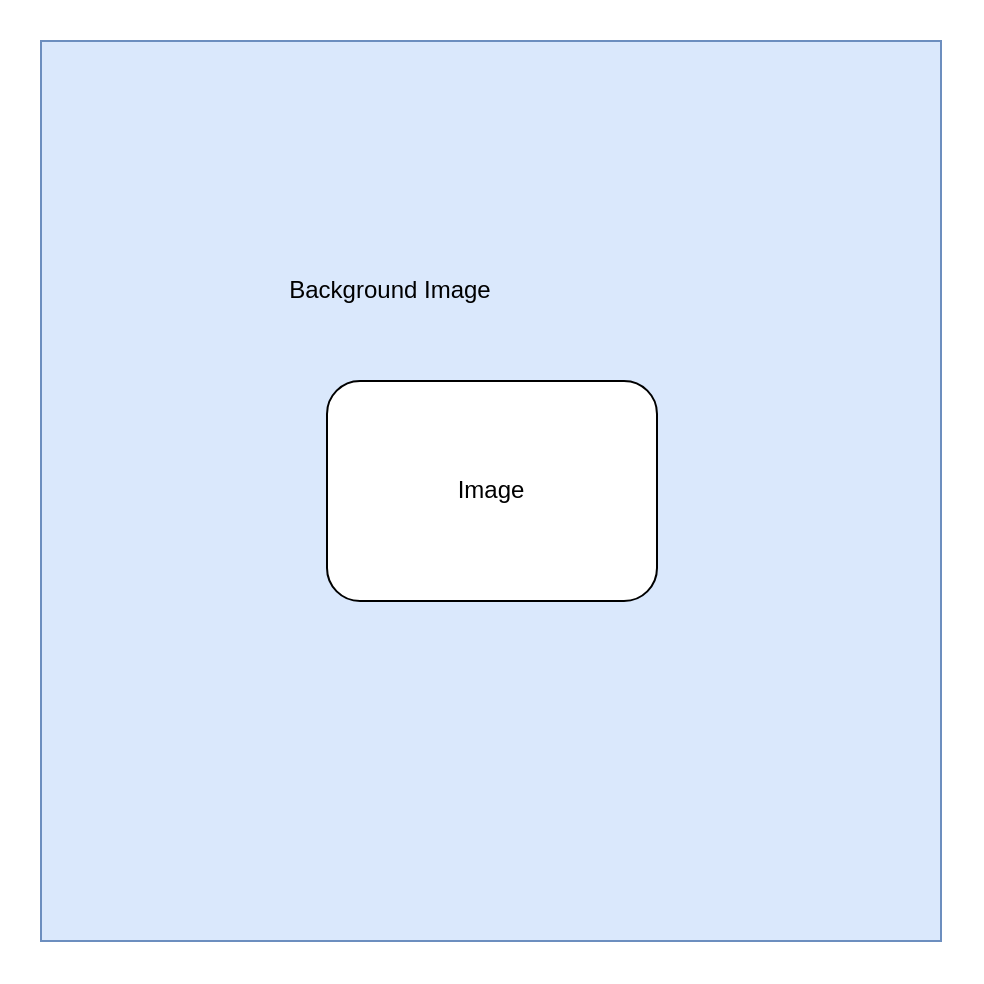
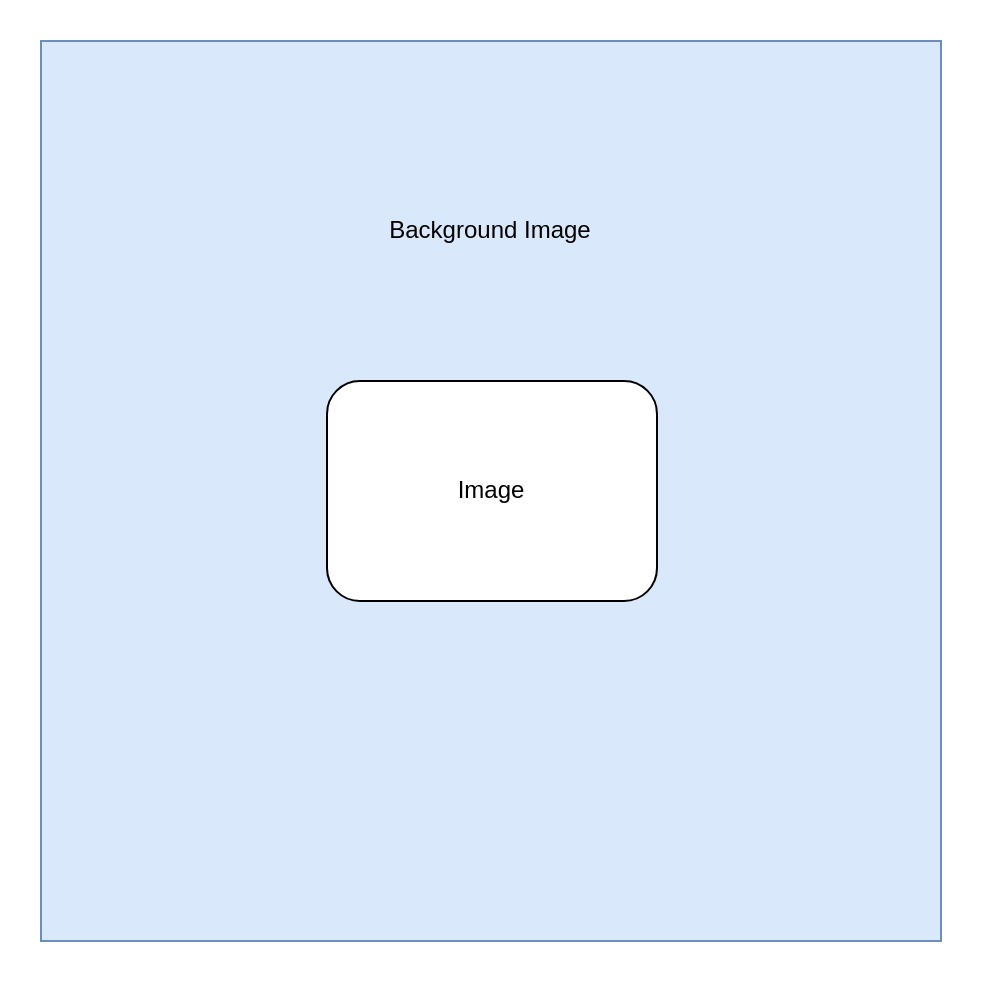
node "Background Image": moved (391, 291) -> (491, 231)
